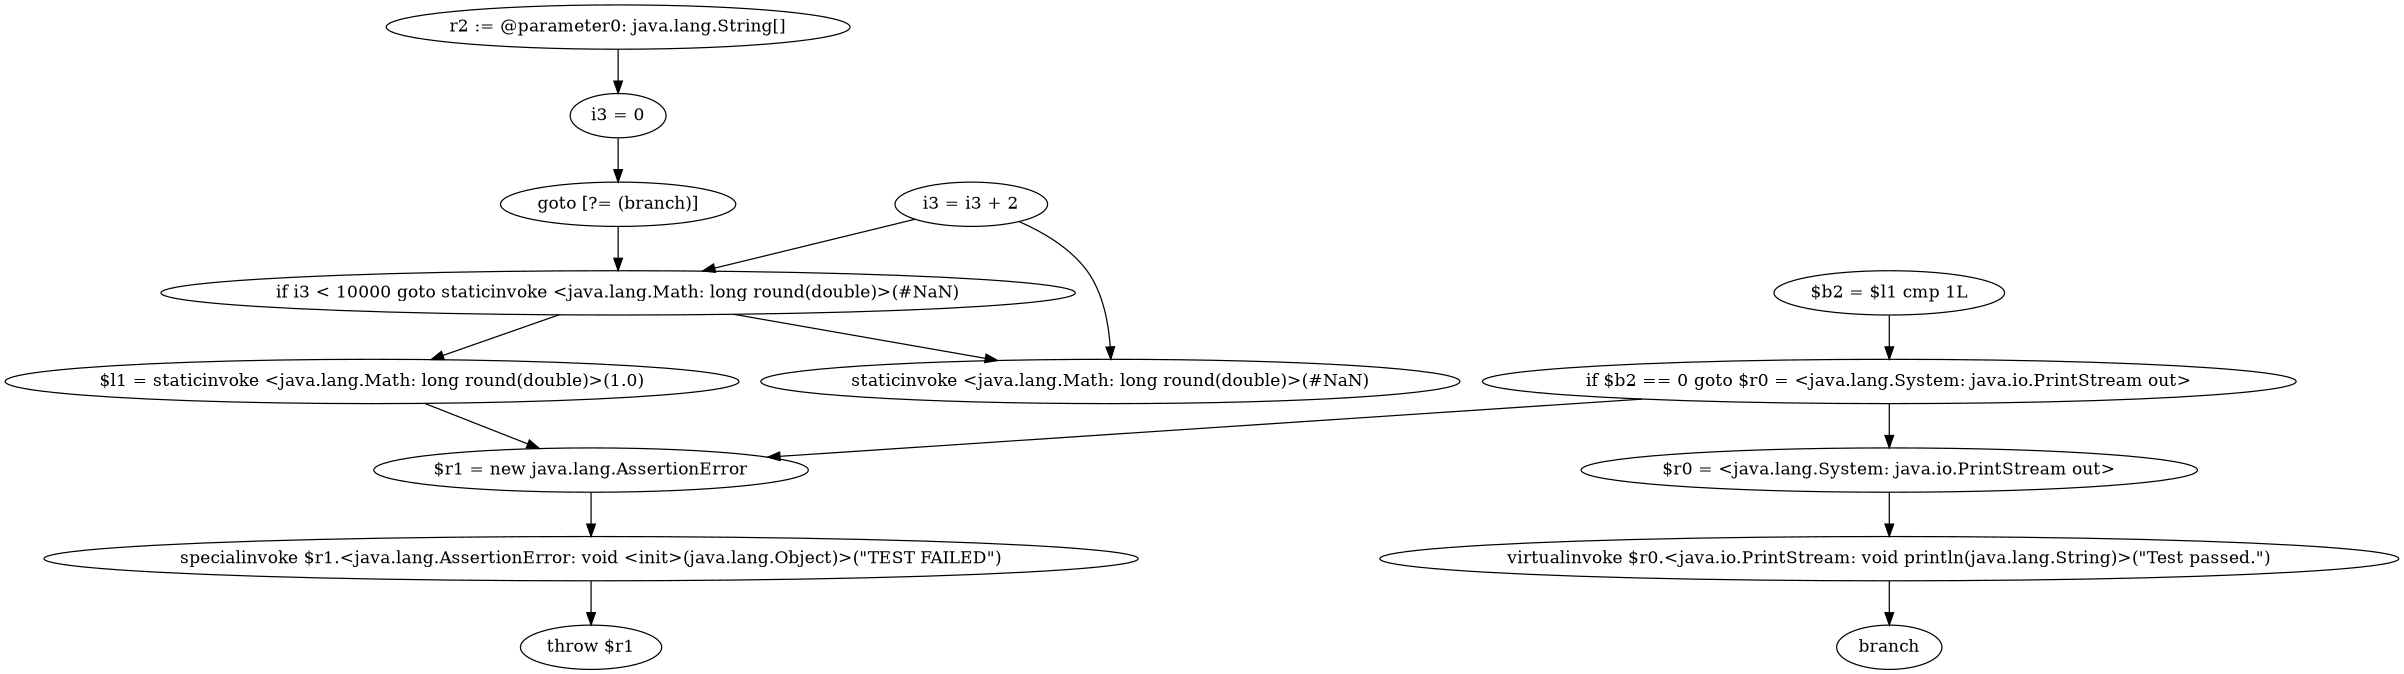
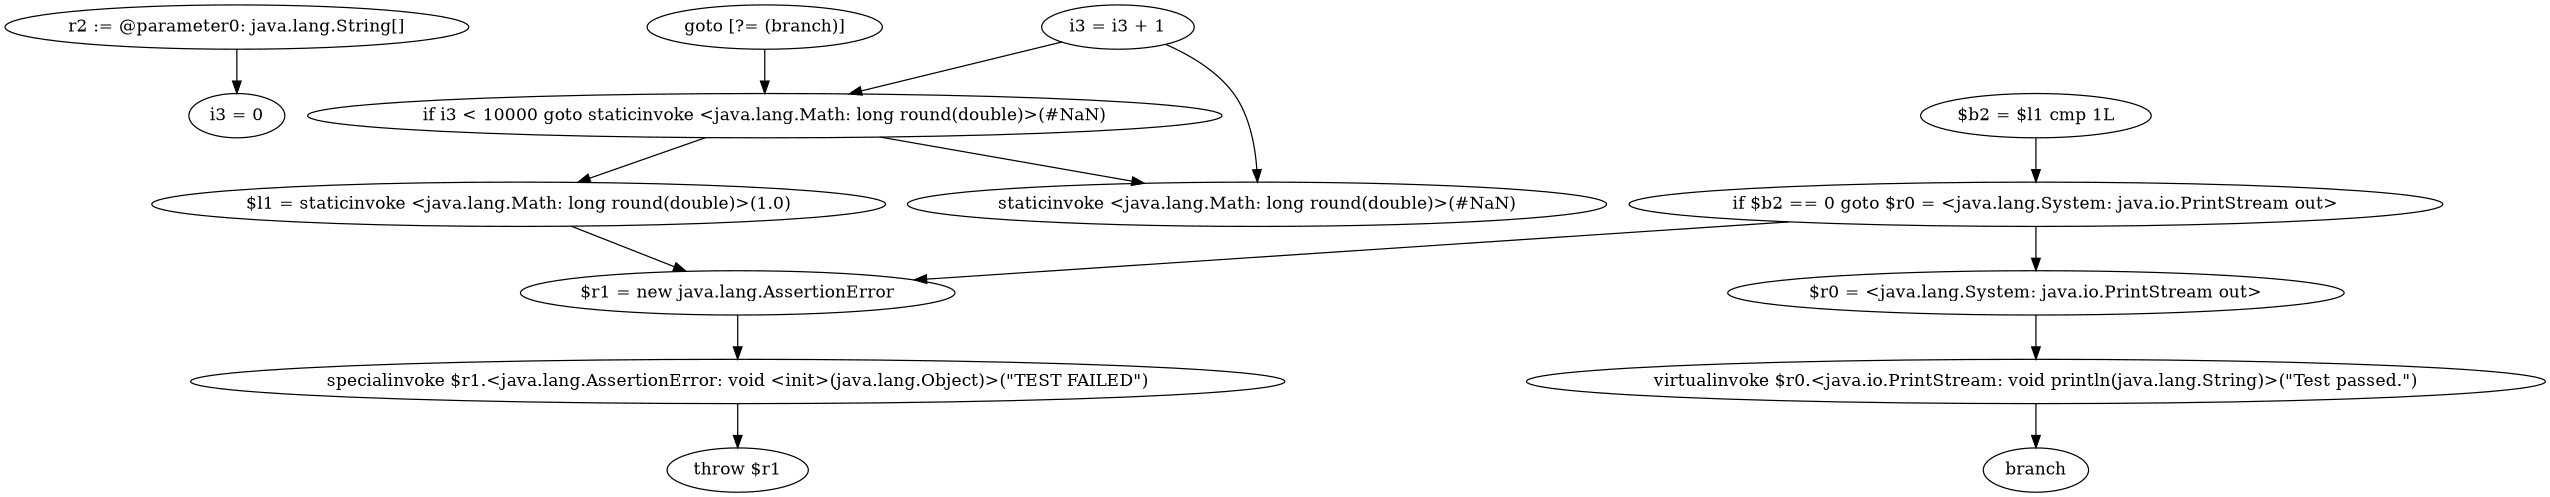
edge "i3 = 0" -> "goto [?= (branch)]": removed
node "i3 = i3 + 2": label "i3 = i3 + 2" -> "i3 = i3 + 1"
